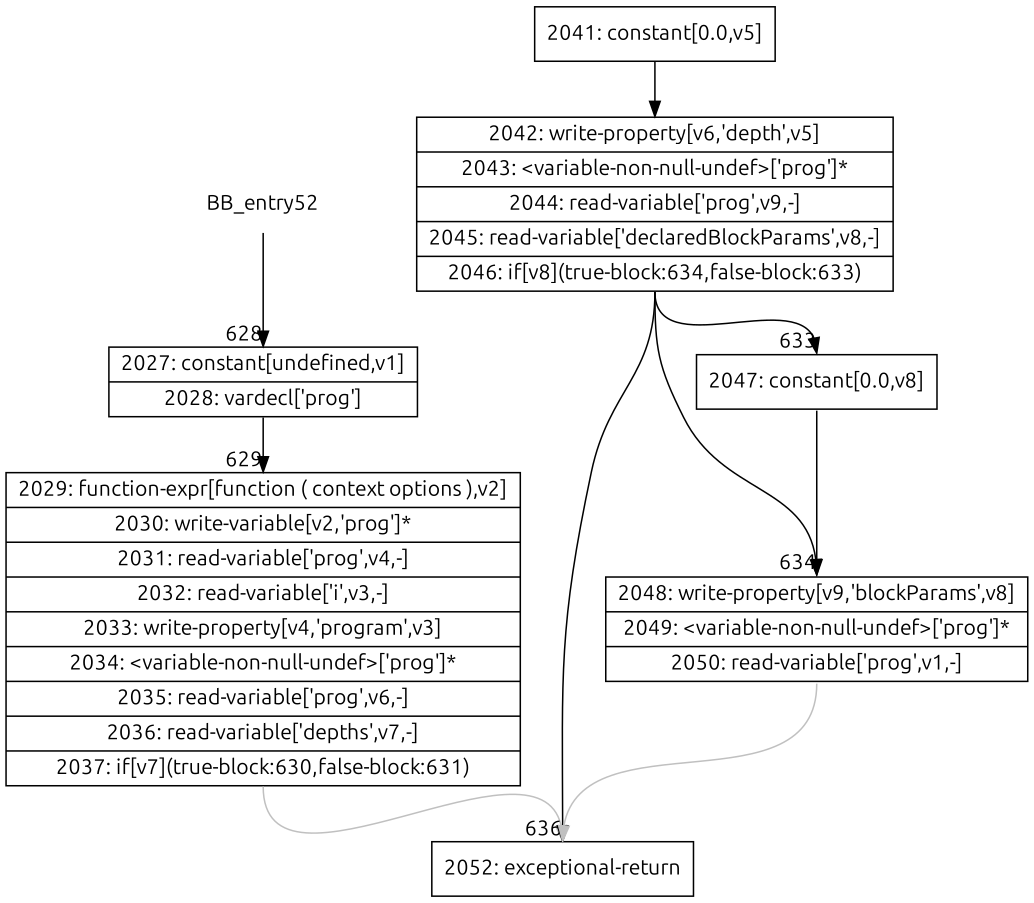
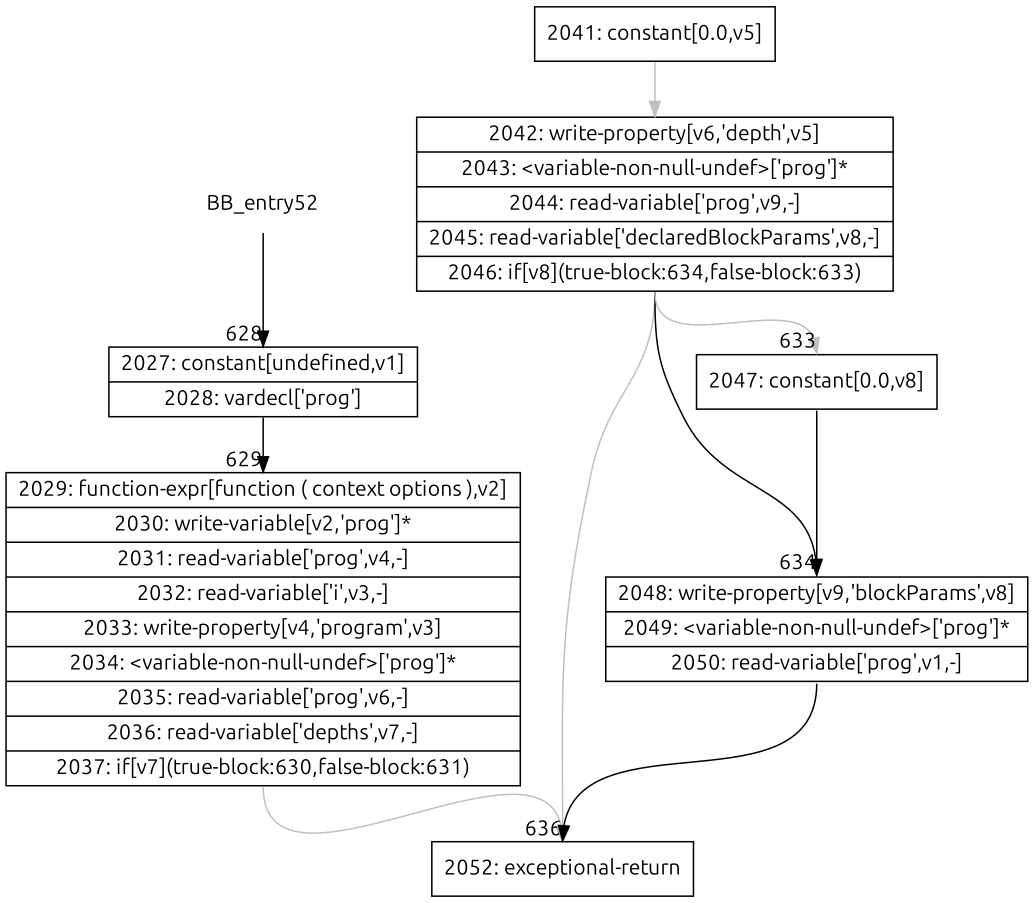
edge "2041: constant[0.0,v5]" -> "2042: write-property[v6,'depth',v5]": color black -> gray
edge "2042: write-property[v6,'depth',v5]" -> "2047: constant[0.0,v8]": color black -> gray
edge "2042: write-property[v6,'depth',v5]" -> "2052: exceptional-return": color black -> gray
edge "2048: write-property[v9,'blockParams',v8]" -> "2052: exceptional-return": color gray -> black
